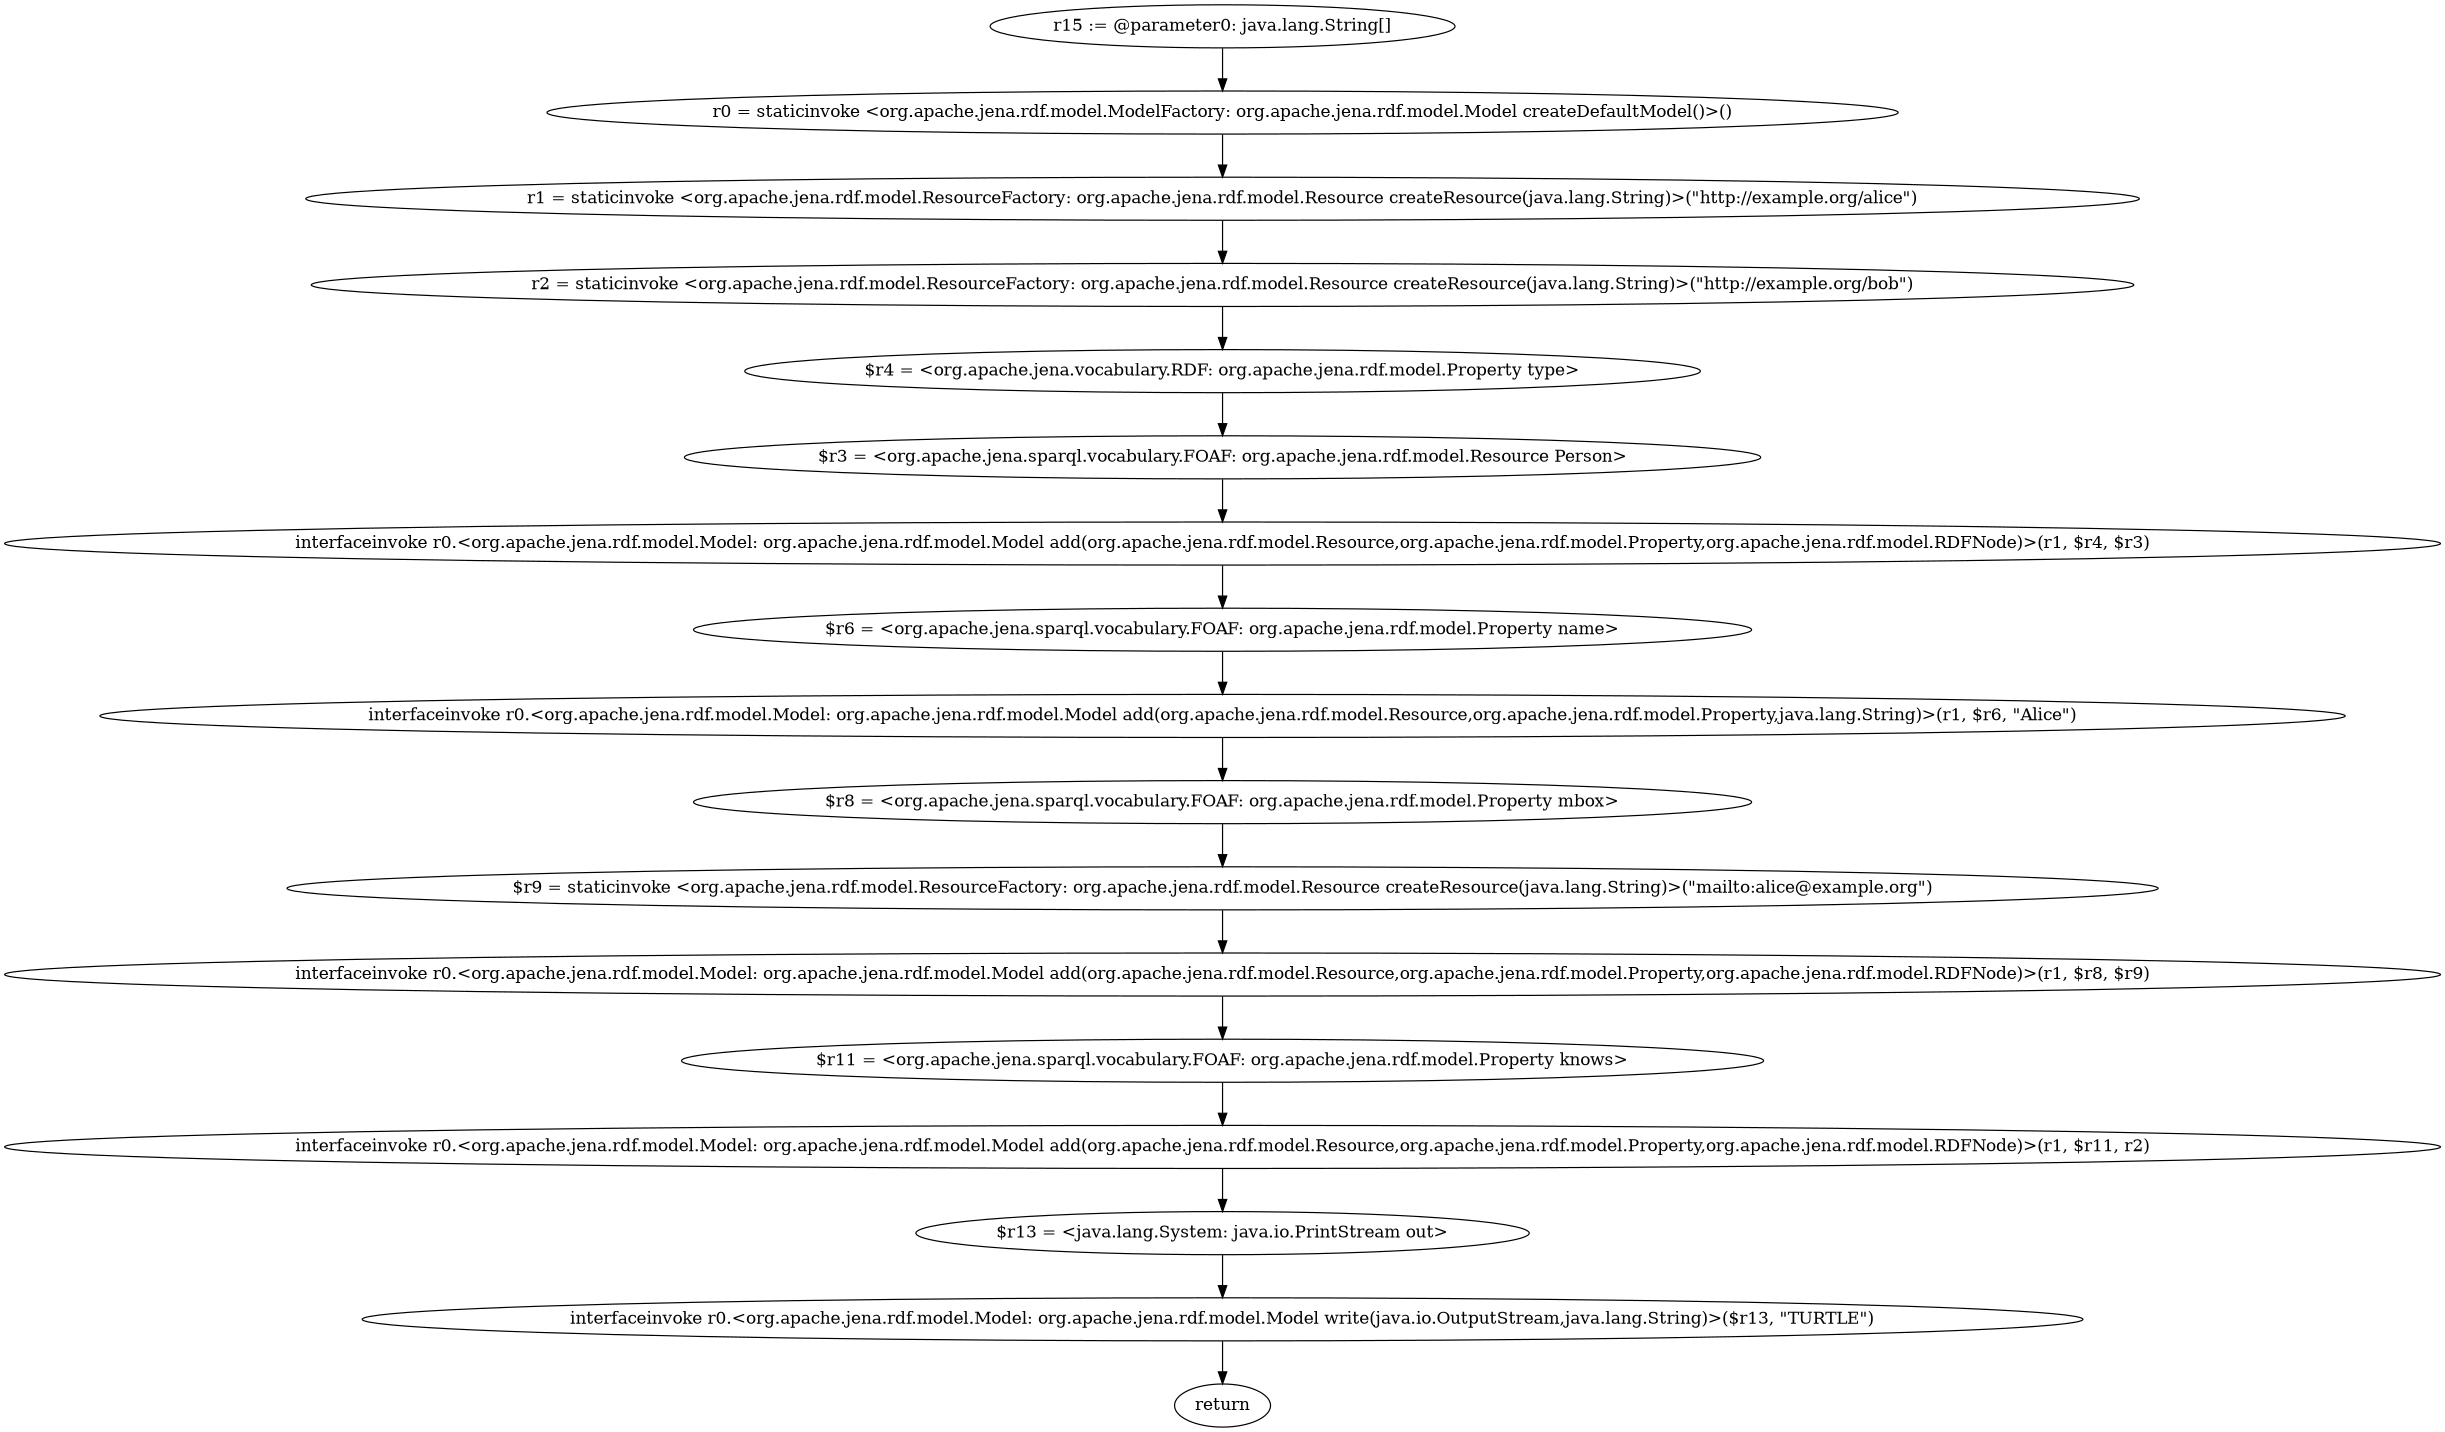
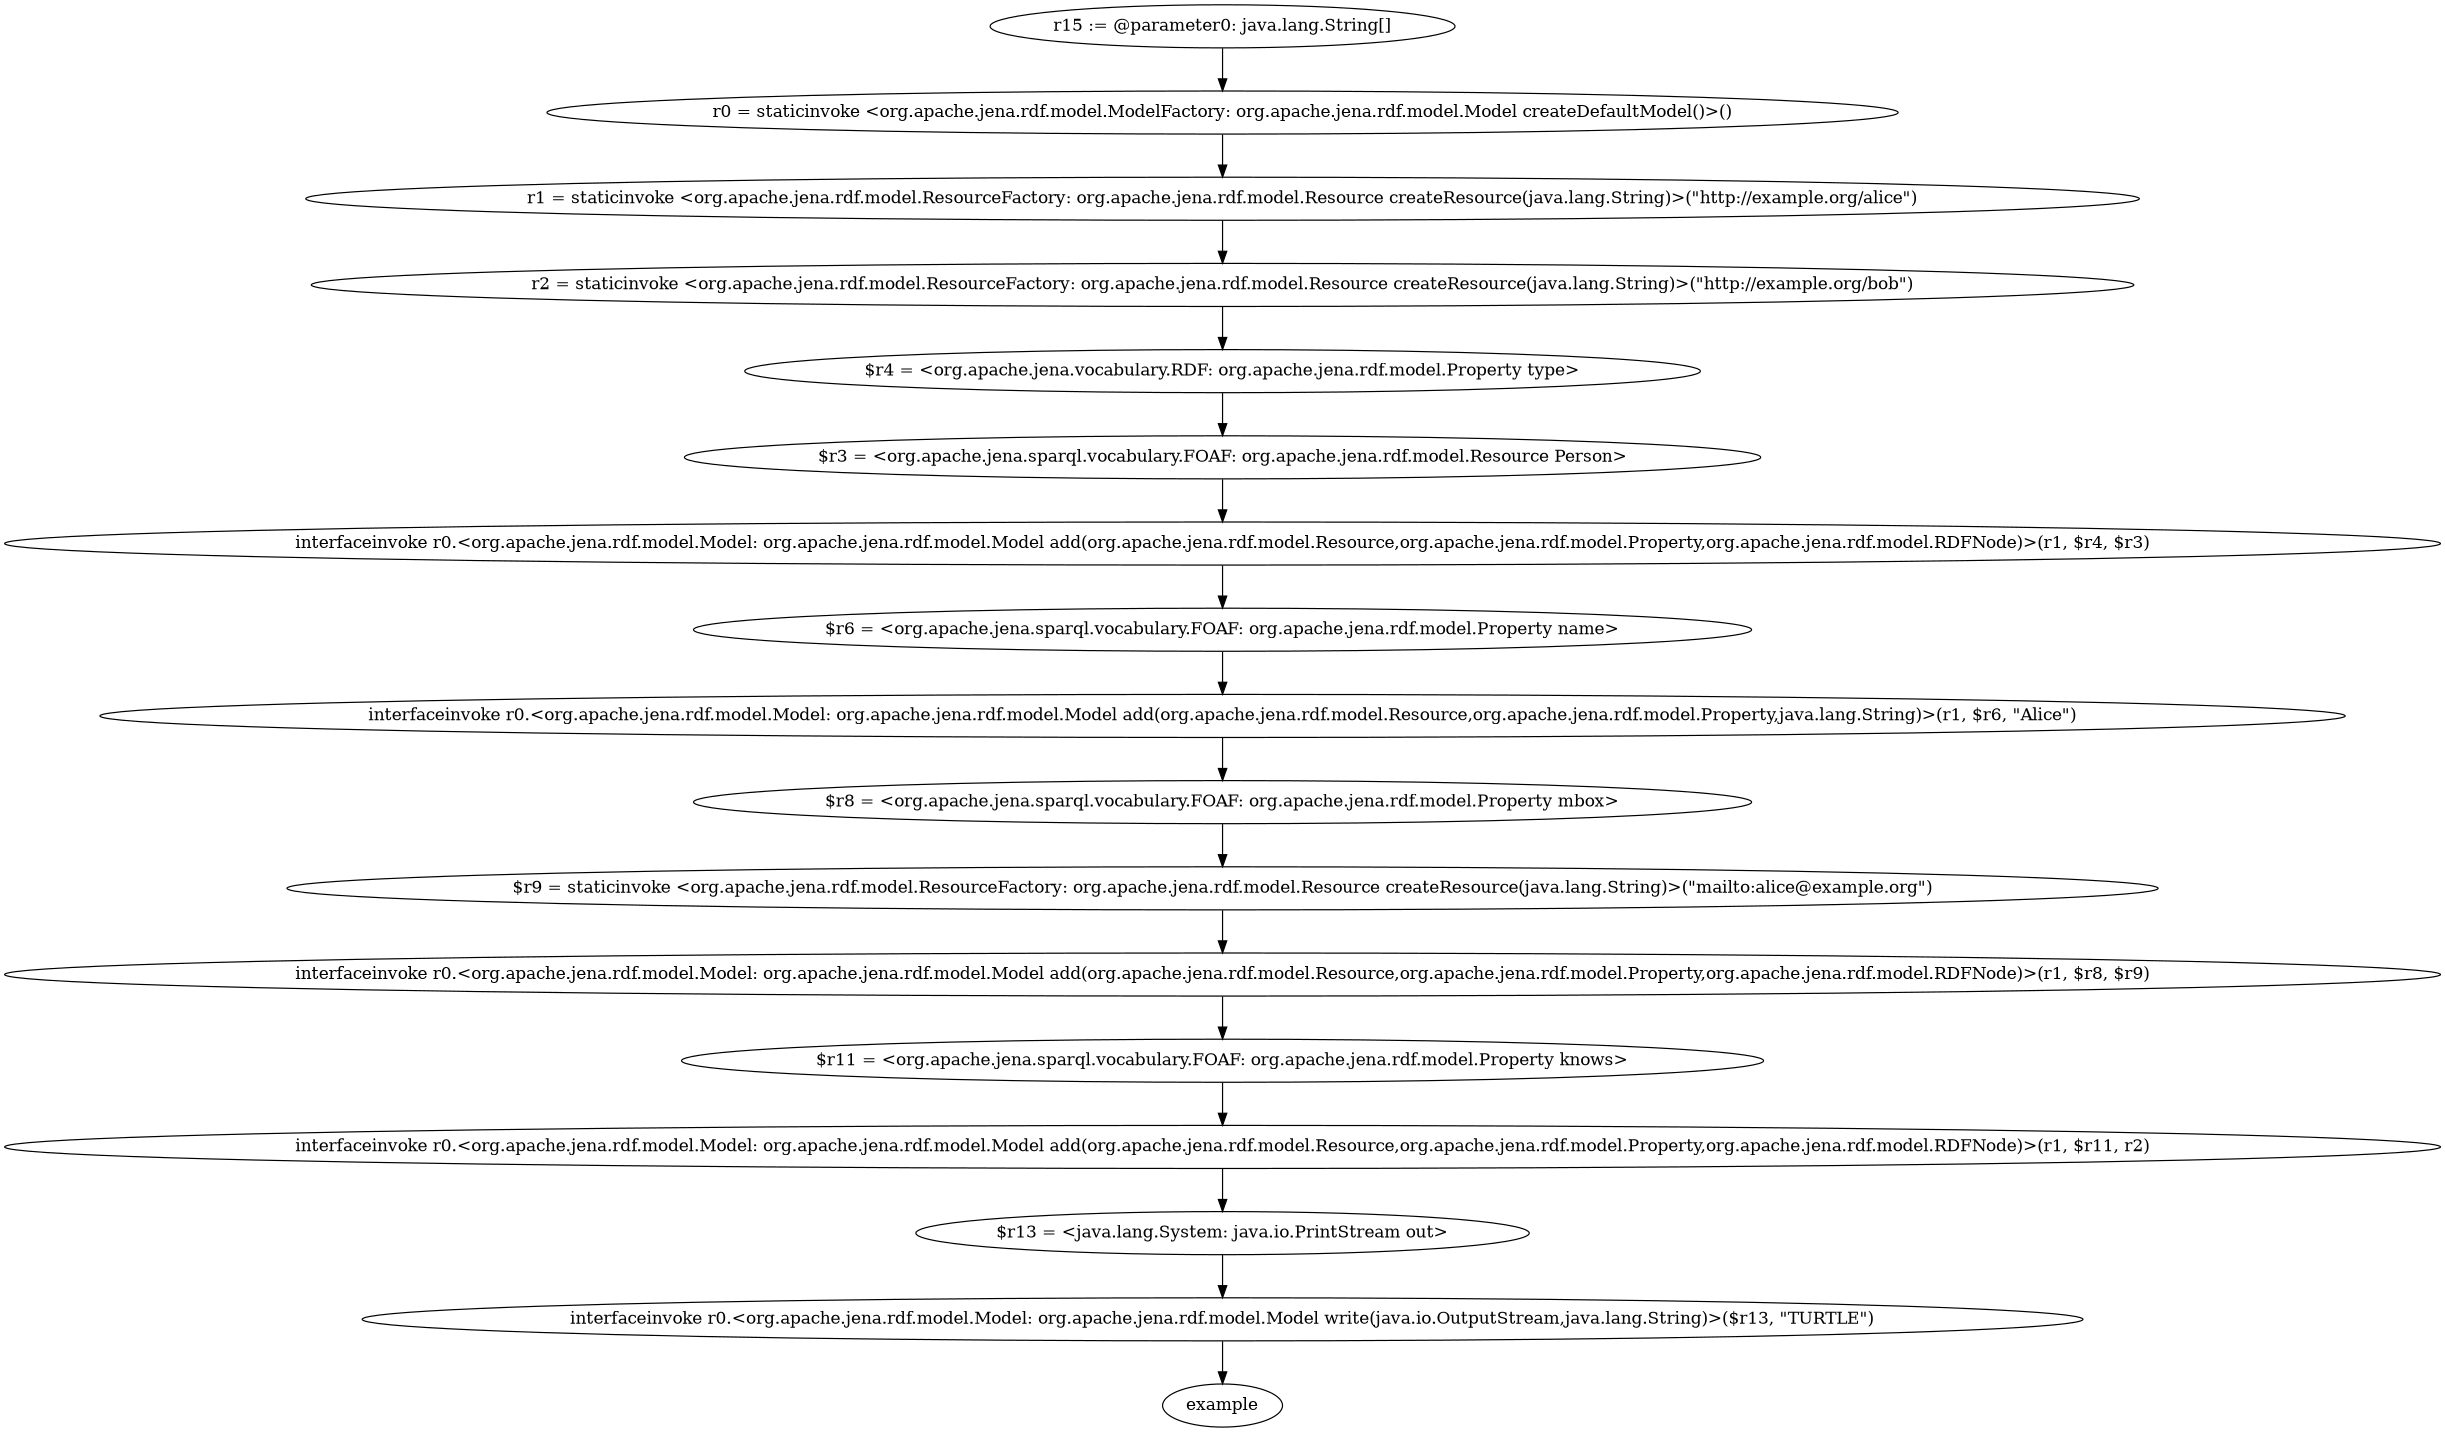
node "return": label "return" -> "example"
